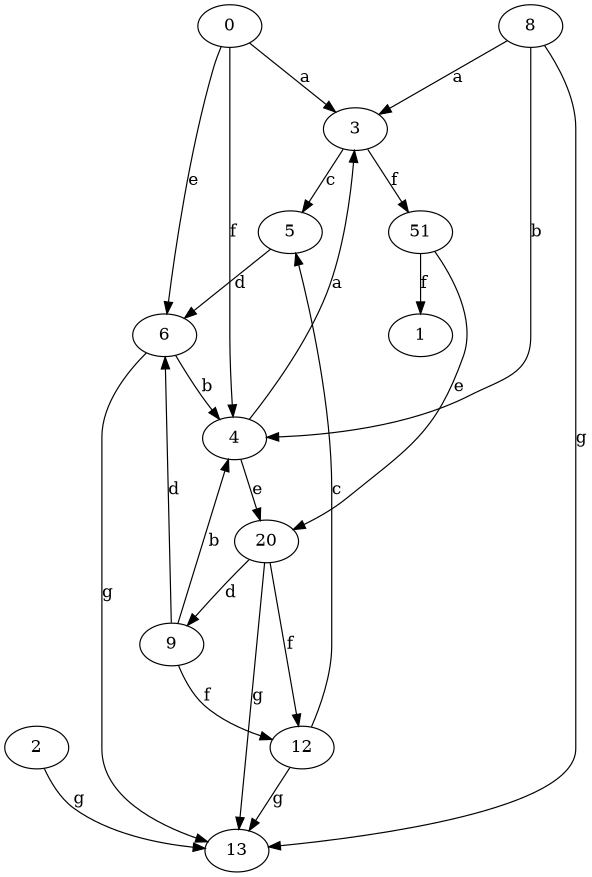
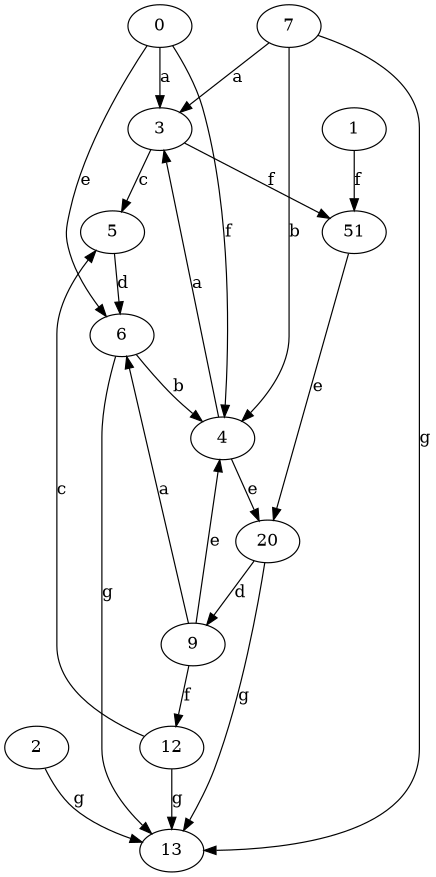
node "8": label "8" -> "7"
edge "51" -> "1": reversed
edge "9" -> "6": label "d" -> "a"
edge "9" -> "4": label "b" -> "e"
edge "20" -> "12": removed, label "f"
